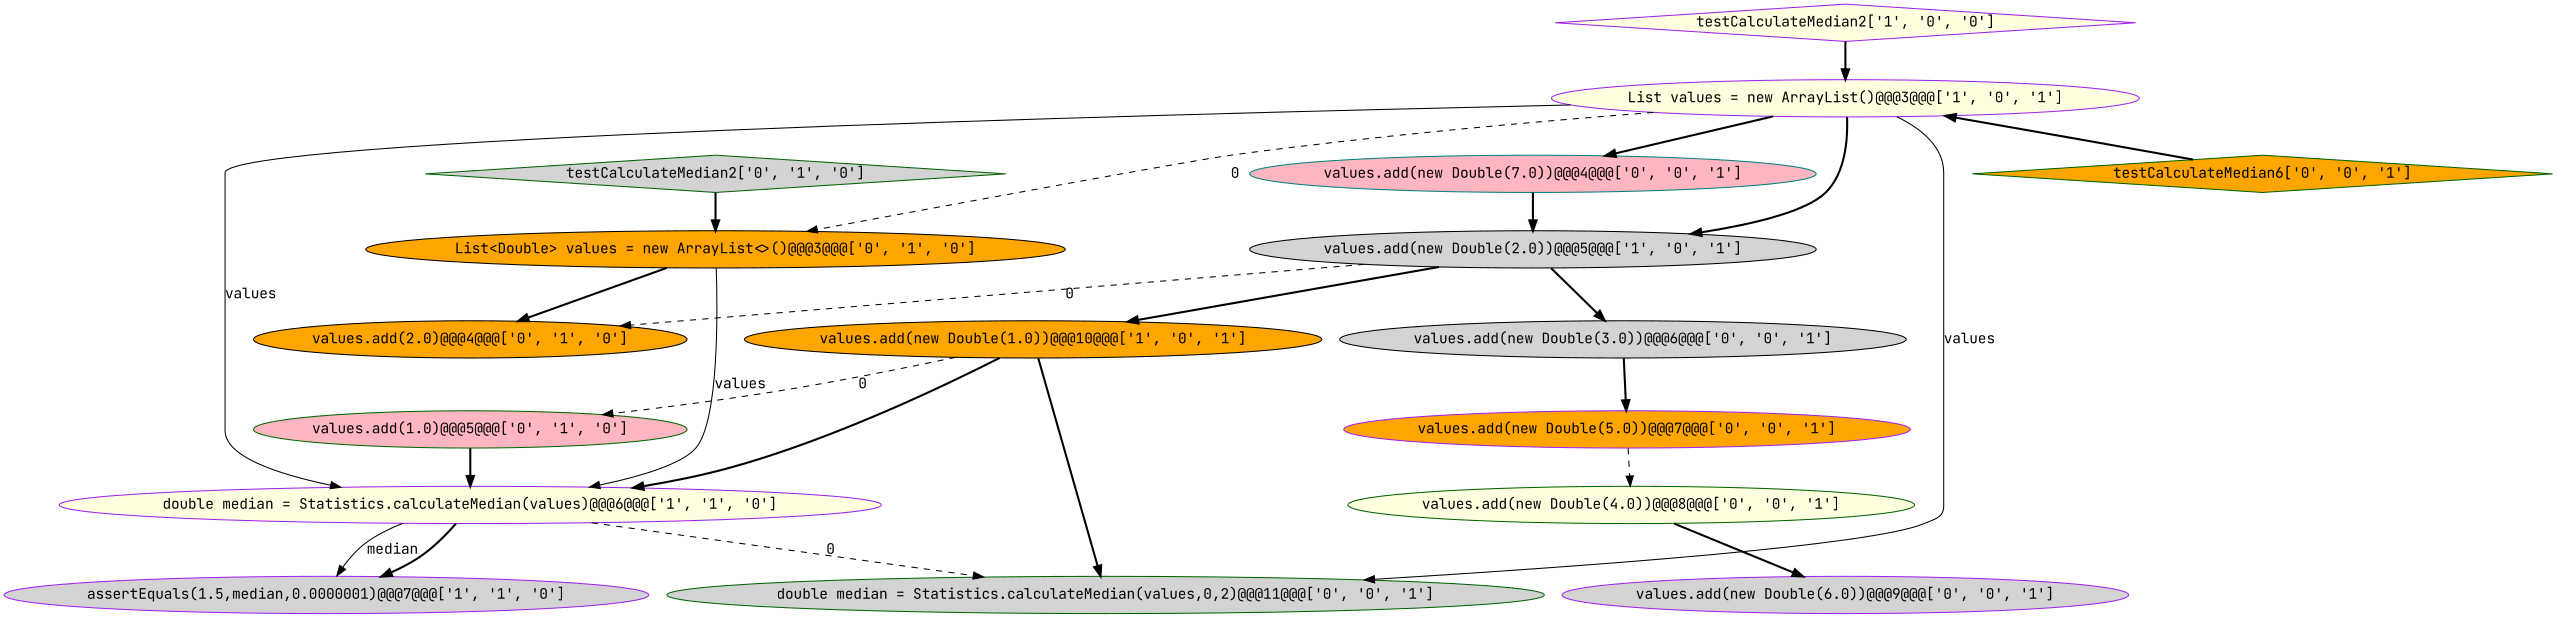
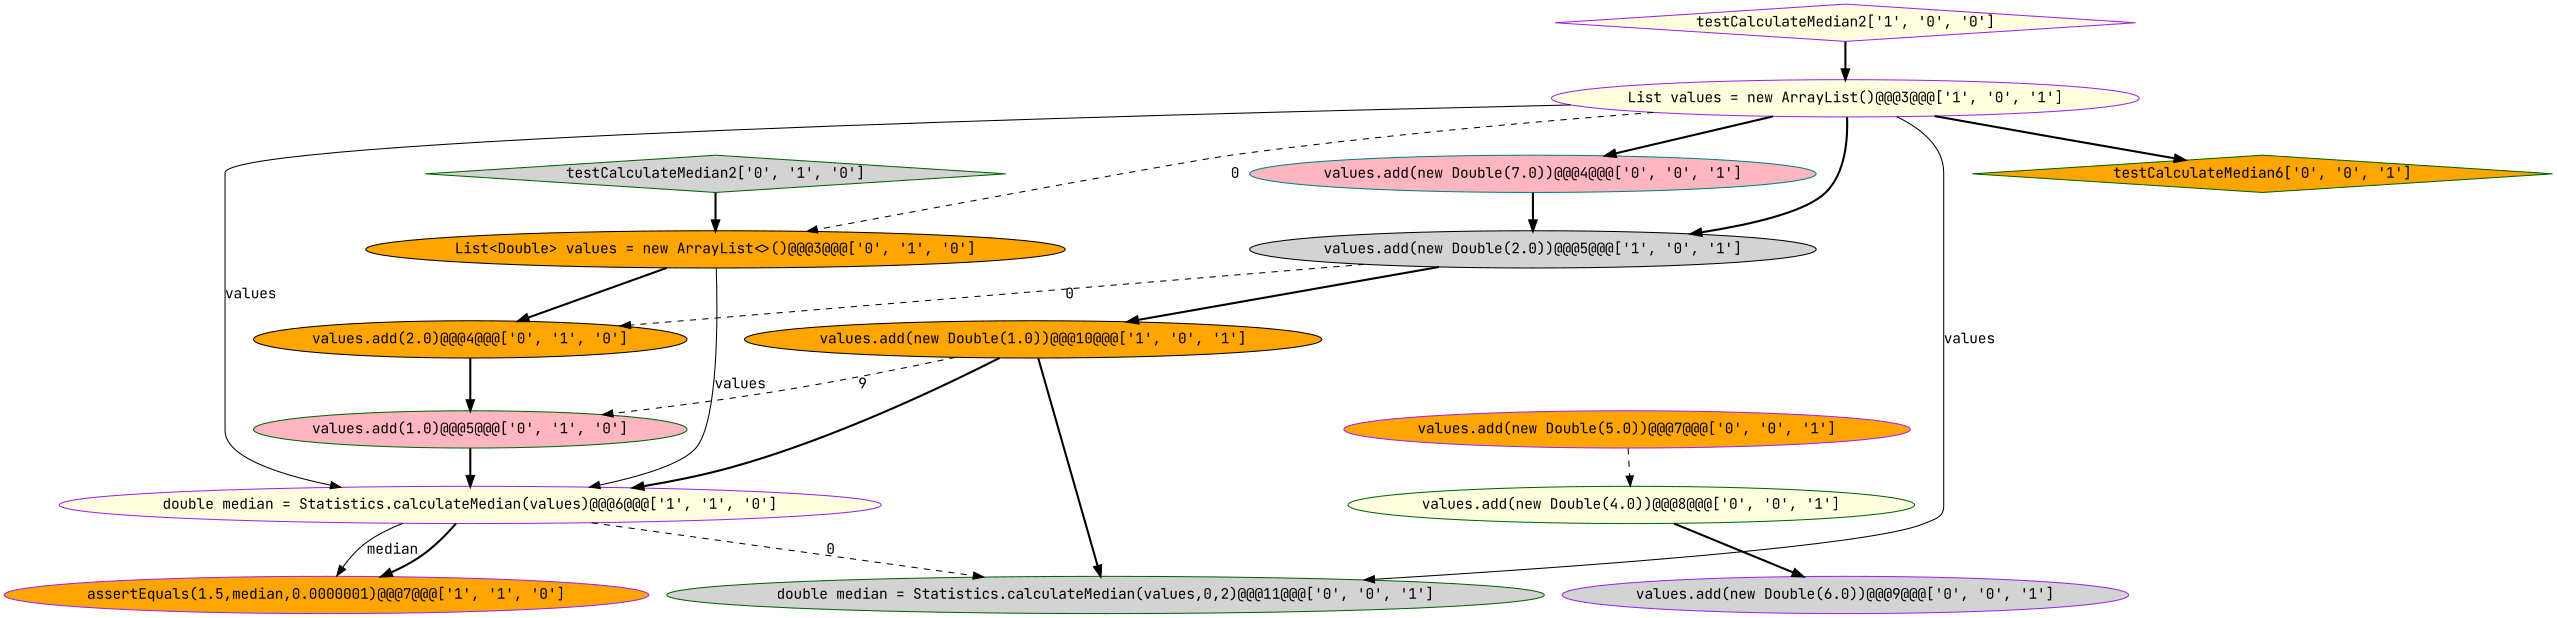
edge "testCalculateMedian6['0', '0', '1']" -> "List values = new ArrayList()@@@3@@@['1', '0', '1']": reversed
node "values.add(new Double(3.0))@@@6@@@['0', '0', '1']": removed
edge "values.add(2.0)@@@4@@@['0', '1', '0']" -> "values.add(1.0)@@@5@@@['0', '1', '0']": added
edge "values.add(new Double(1.0))@@@10@@@['1', '0', '1']" -> "values.add(1.0)@@@5@@@['0', '1', '0']": label "0" -> "9"
node "assertEquals(1.5,median,0.0000001)@@@7@@@['1', '1', '0']": fillcolor lightgrey -> orange
